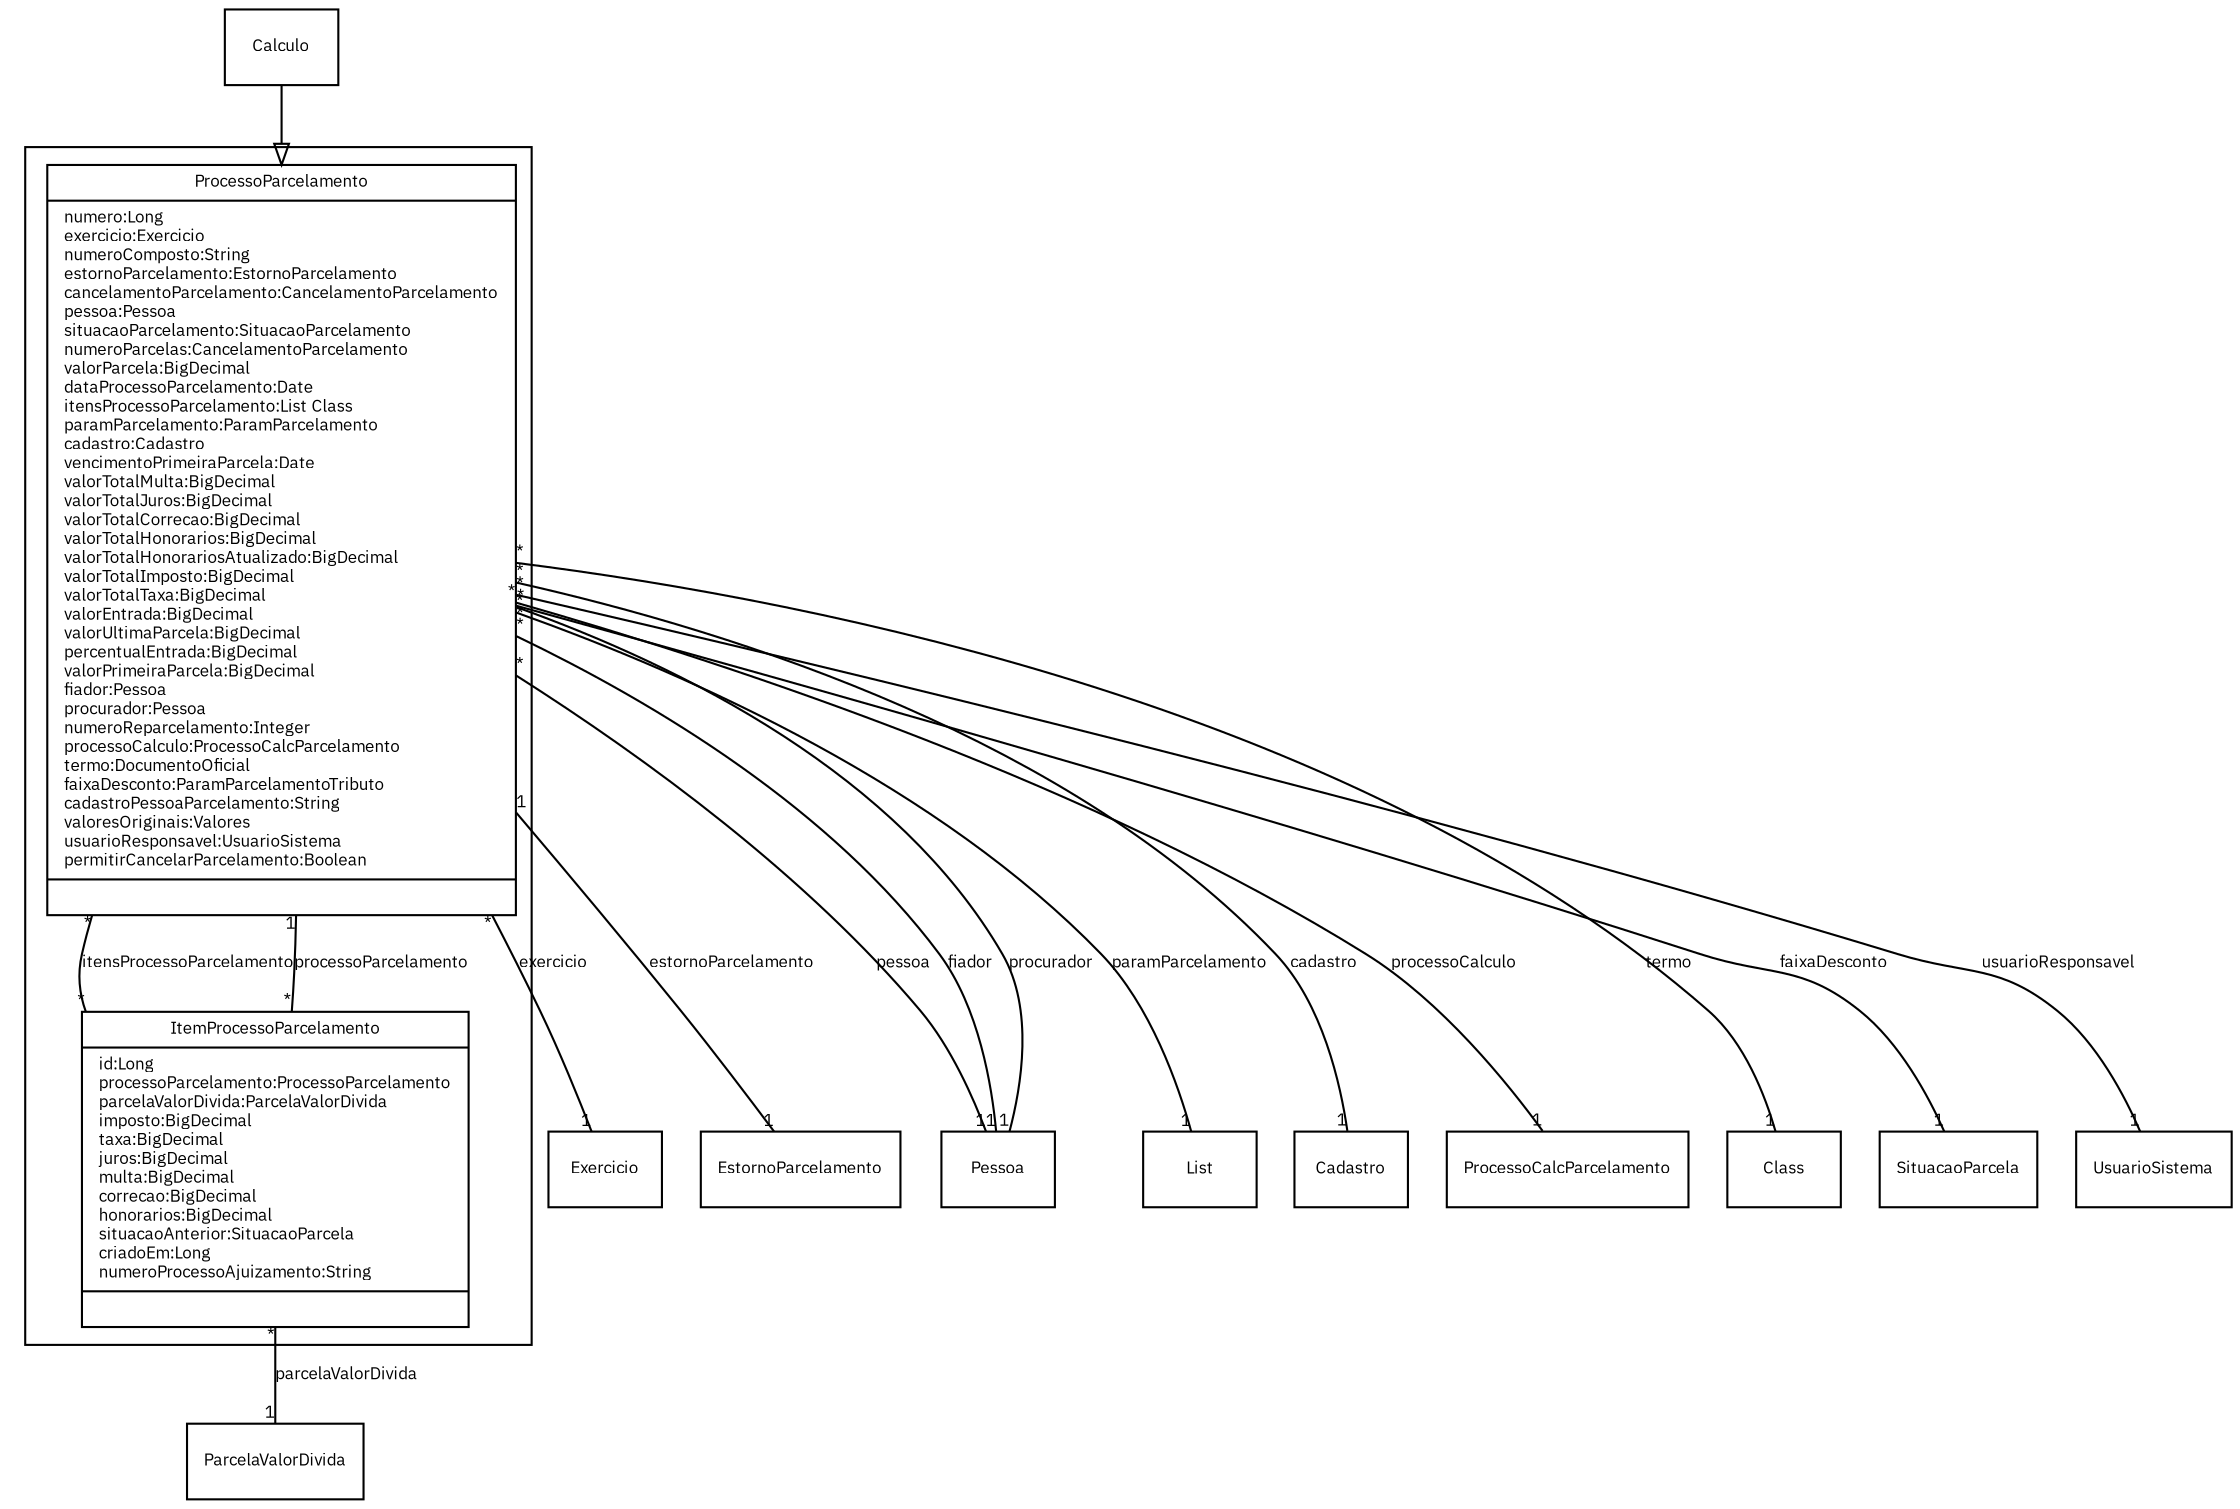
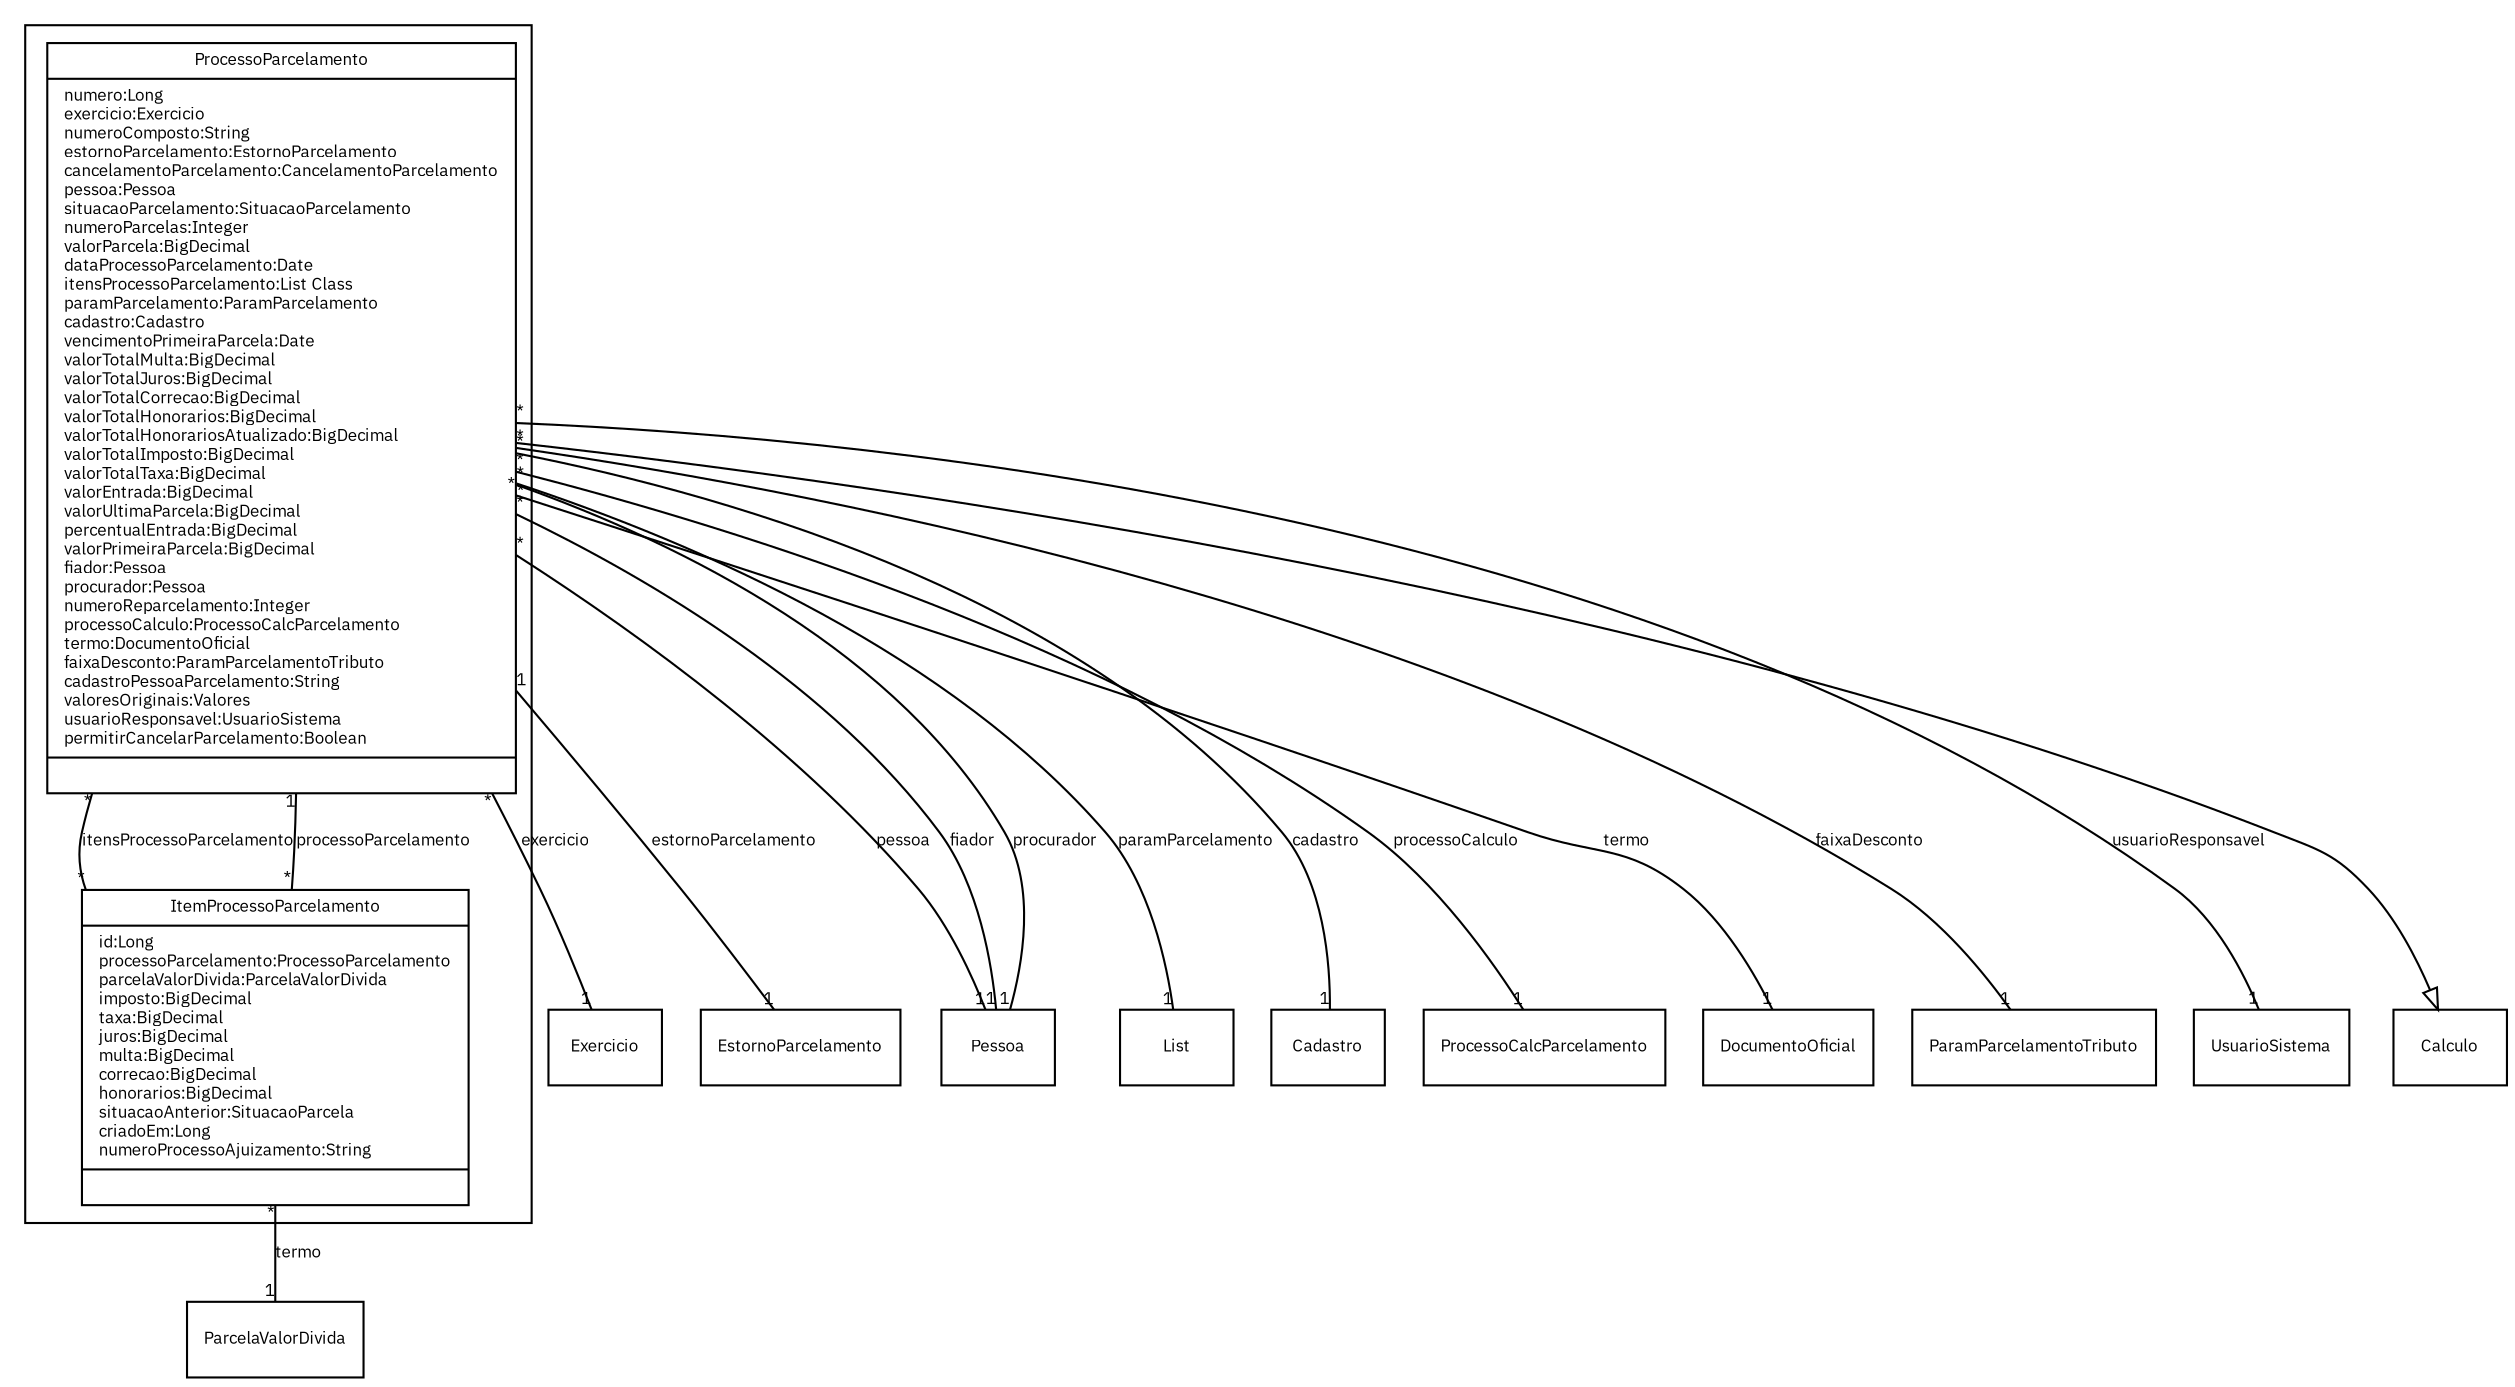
edge "Calculo" -> "ProcessoParcelamento": reversed
node "ProcessoParcelamento": text "numeroParcelas:CancelamentoParcelamento" -> "numeroParcelas:Integer"
node "Class": label "Class" -> "DocumentoOficial"
node "SituacaoParcela": label "SituacaoParcela" -> "ParamParcelamentoTributo"
edge "ItemProcessoParcelamento" -- "ParcelaValorDivida": label "parcelaValorDivida" -> "termo"
